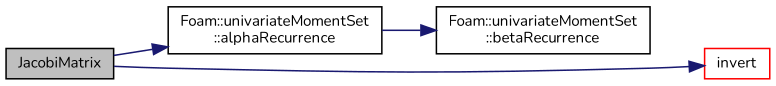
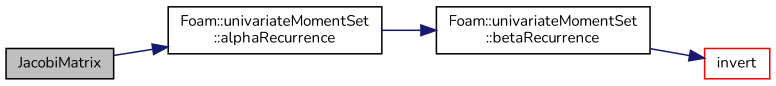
edge "JacobiMatrix" -> "invert": now "Foam::univariateMomentSet ::betaRecurrence" -> "invert"
